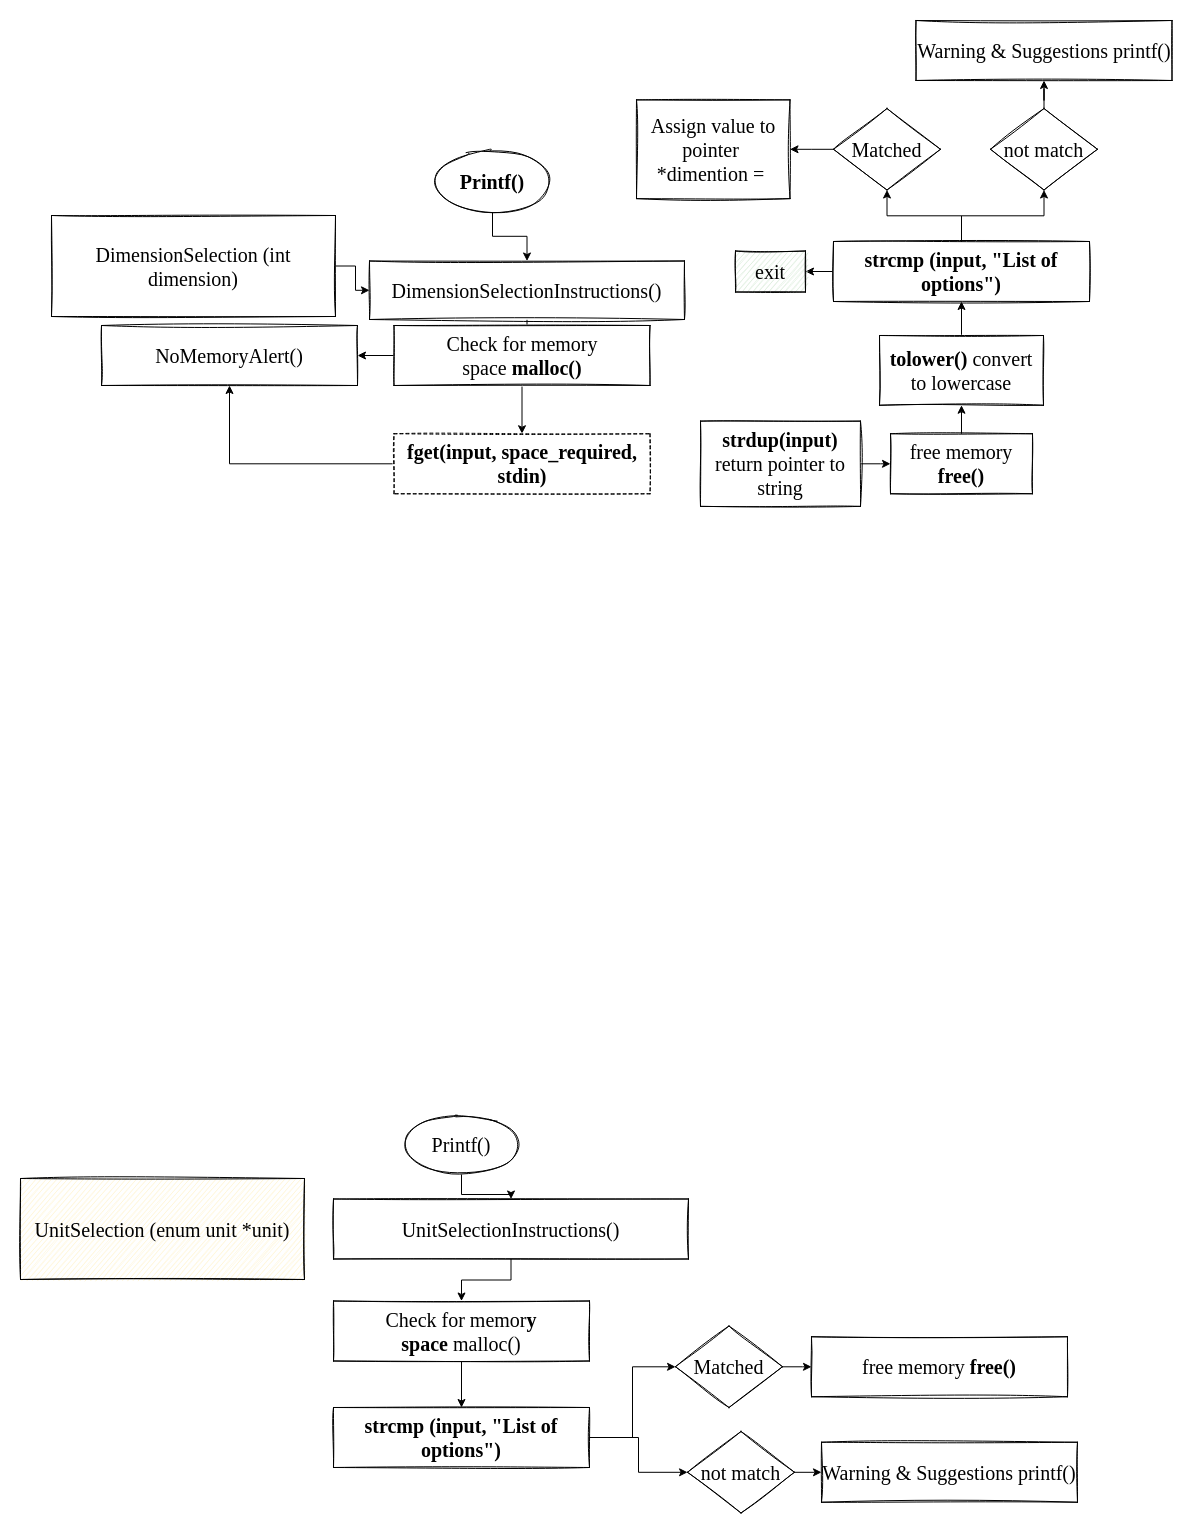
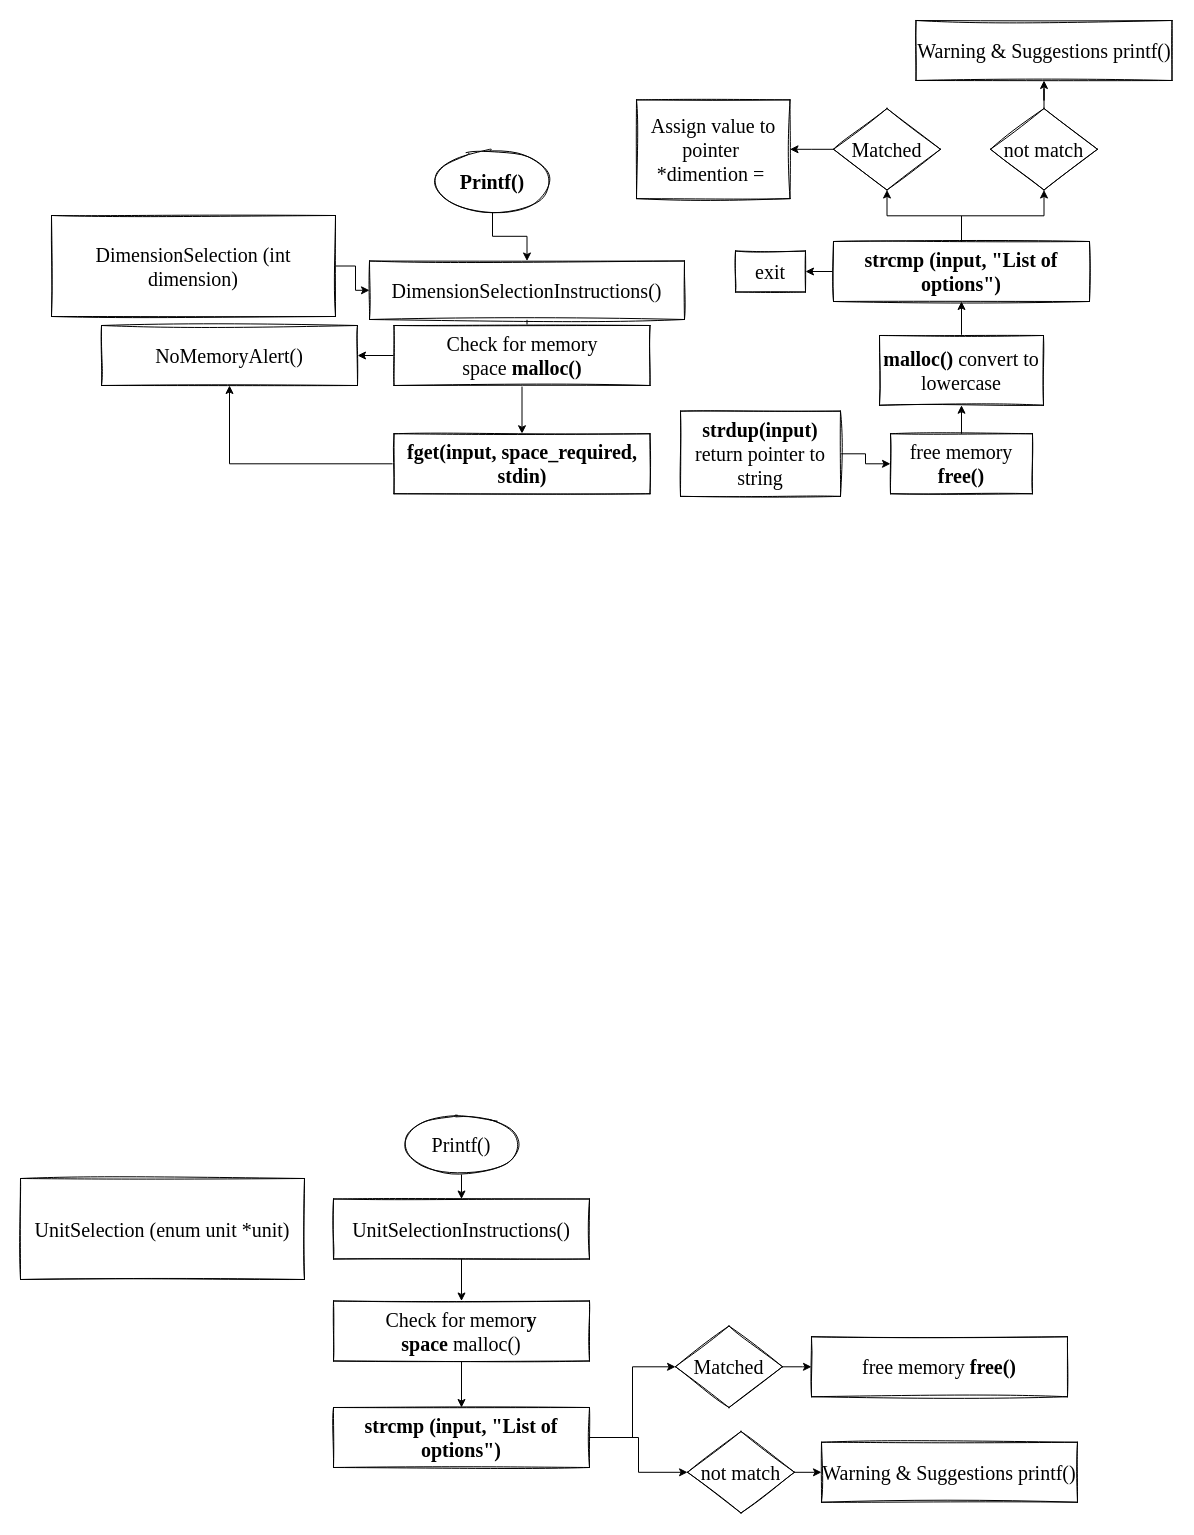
node "exit": fillcolor #d5e8d4 -> #ffffff
node "tolower() convert to lowercase": label "tolower() convert to lowercase" -> "malloc() convert to lowercase"
node "fget(input, space_required, stdin)": style dashed -> solid
node "strdup(input) return pointer to string": moved (781, 464) -> (761, 454)
node "UnitSelection (enum unit *unit)": fillcolor #fff2cc -> #ffffff
node "UnitSelectionInstructions()": size 355x60 -> 256x60
